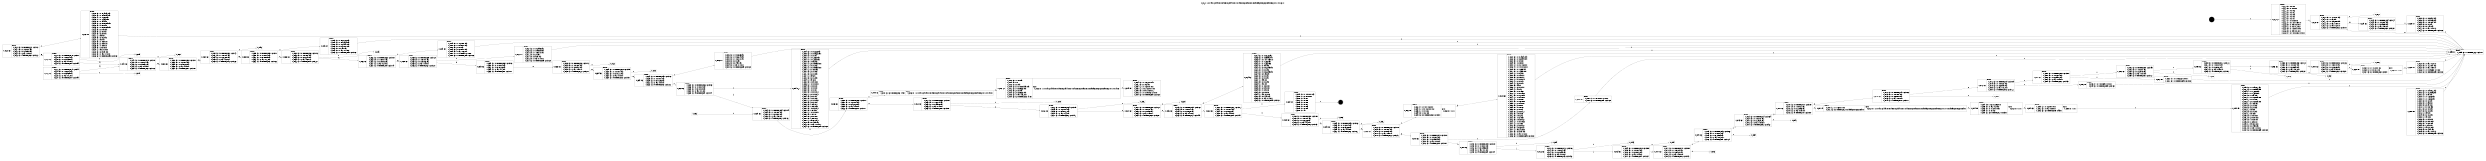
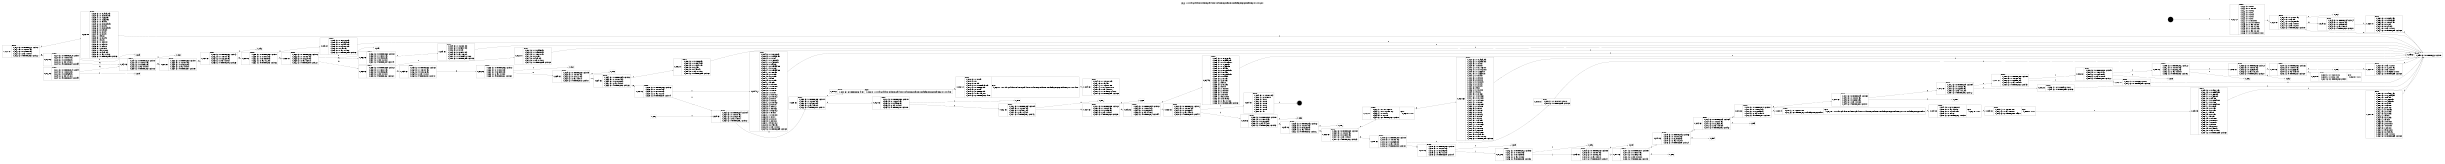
edge "0x40156a [25]" -> "0x401583 [25]": now "0x401551 [25]" -> "0x401583 [25]"
edge "0x401a0f [13]" -> "0x401a1c [21]": now "0x40188a" -> "0x401a1c [21]"
